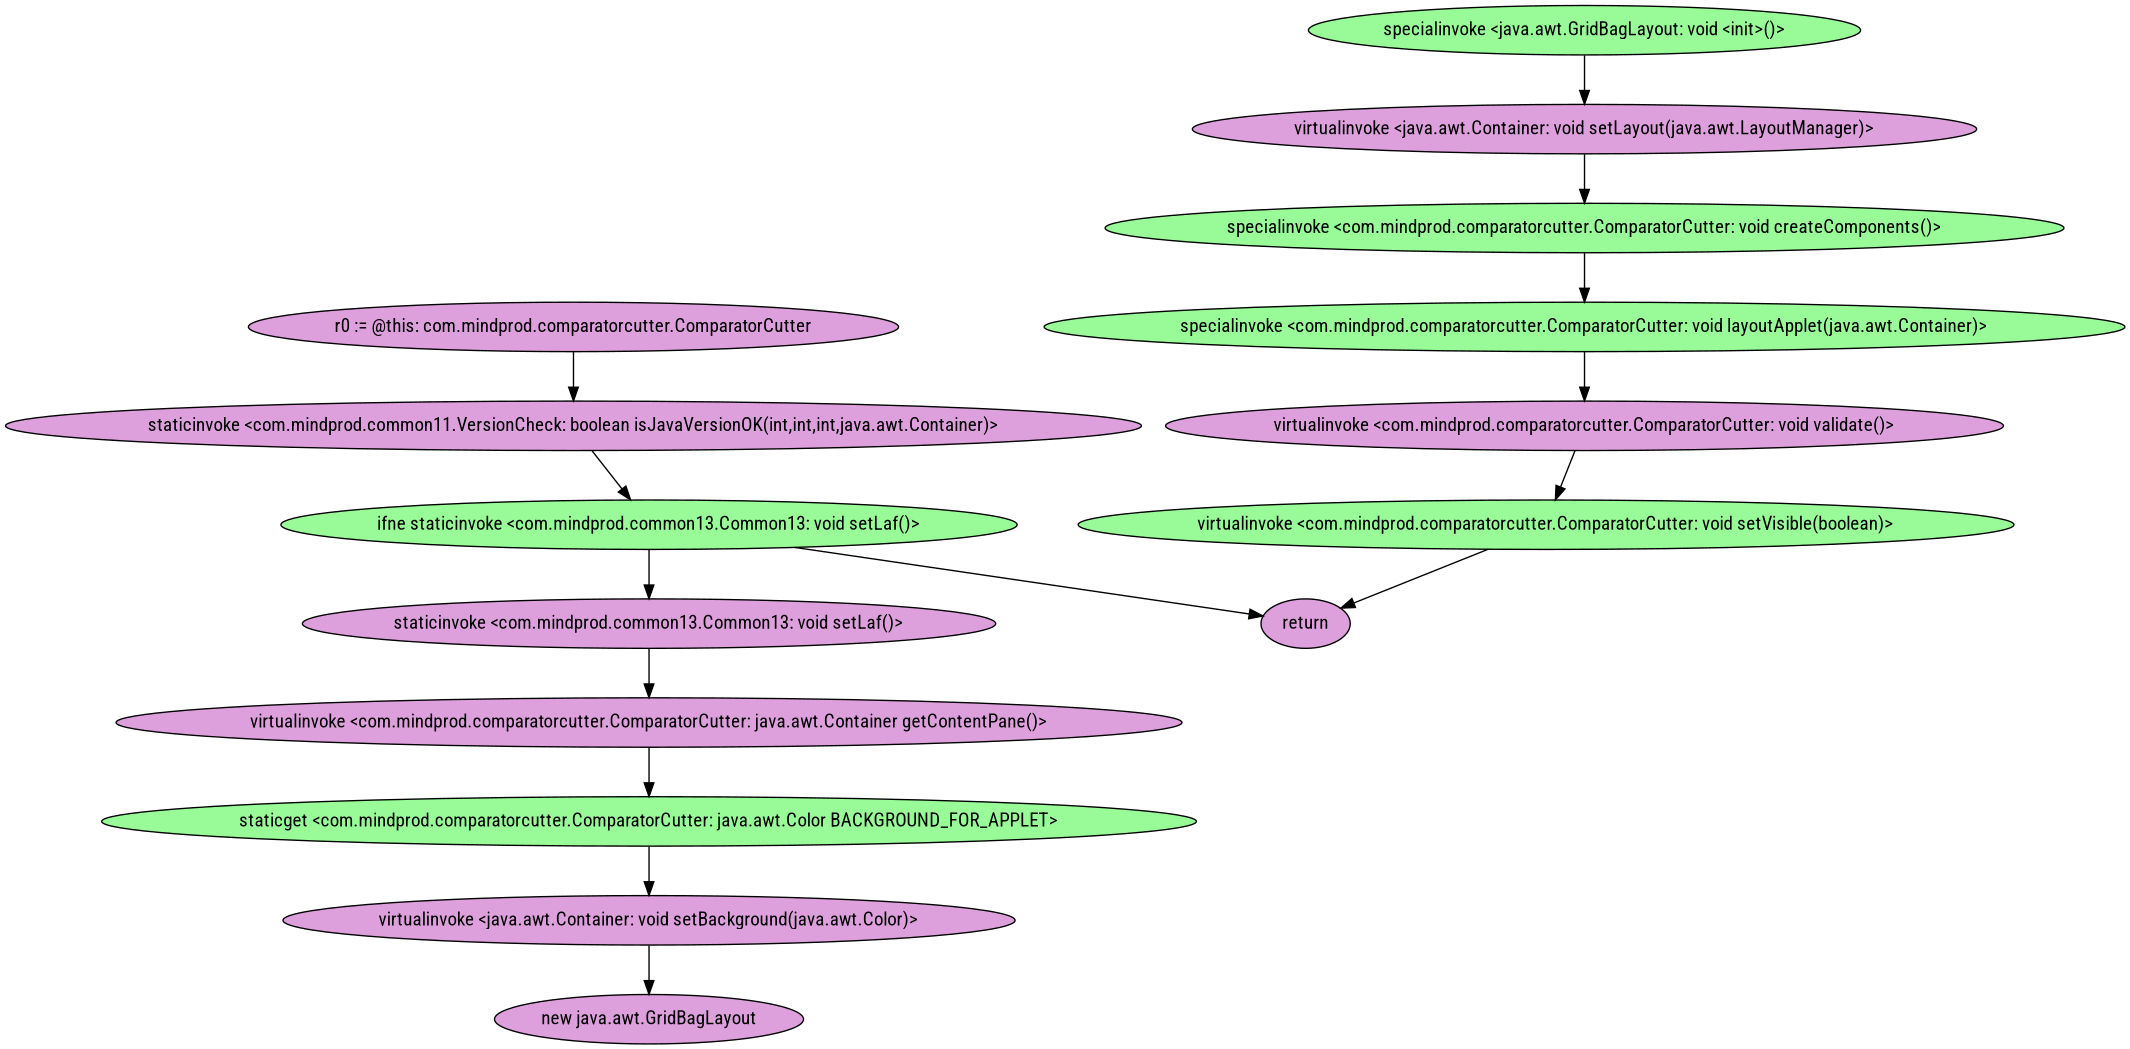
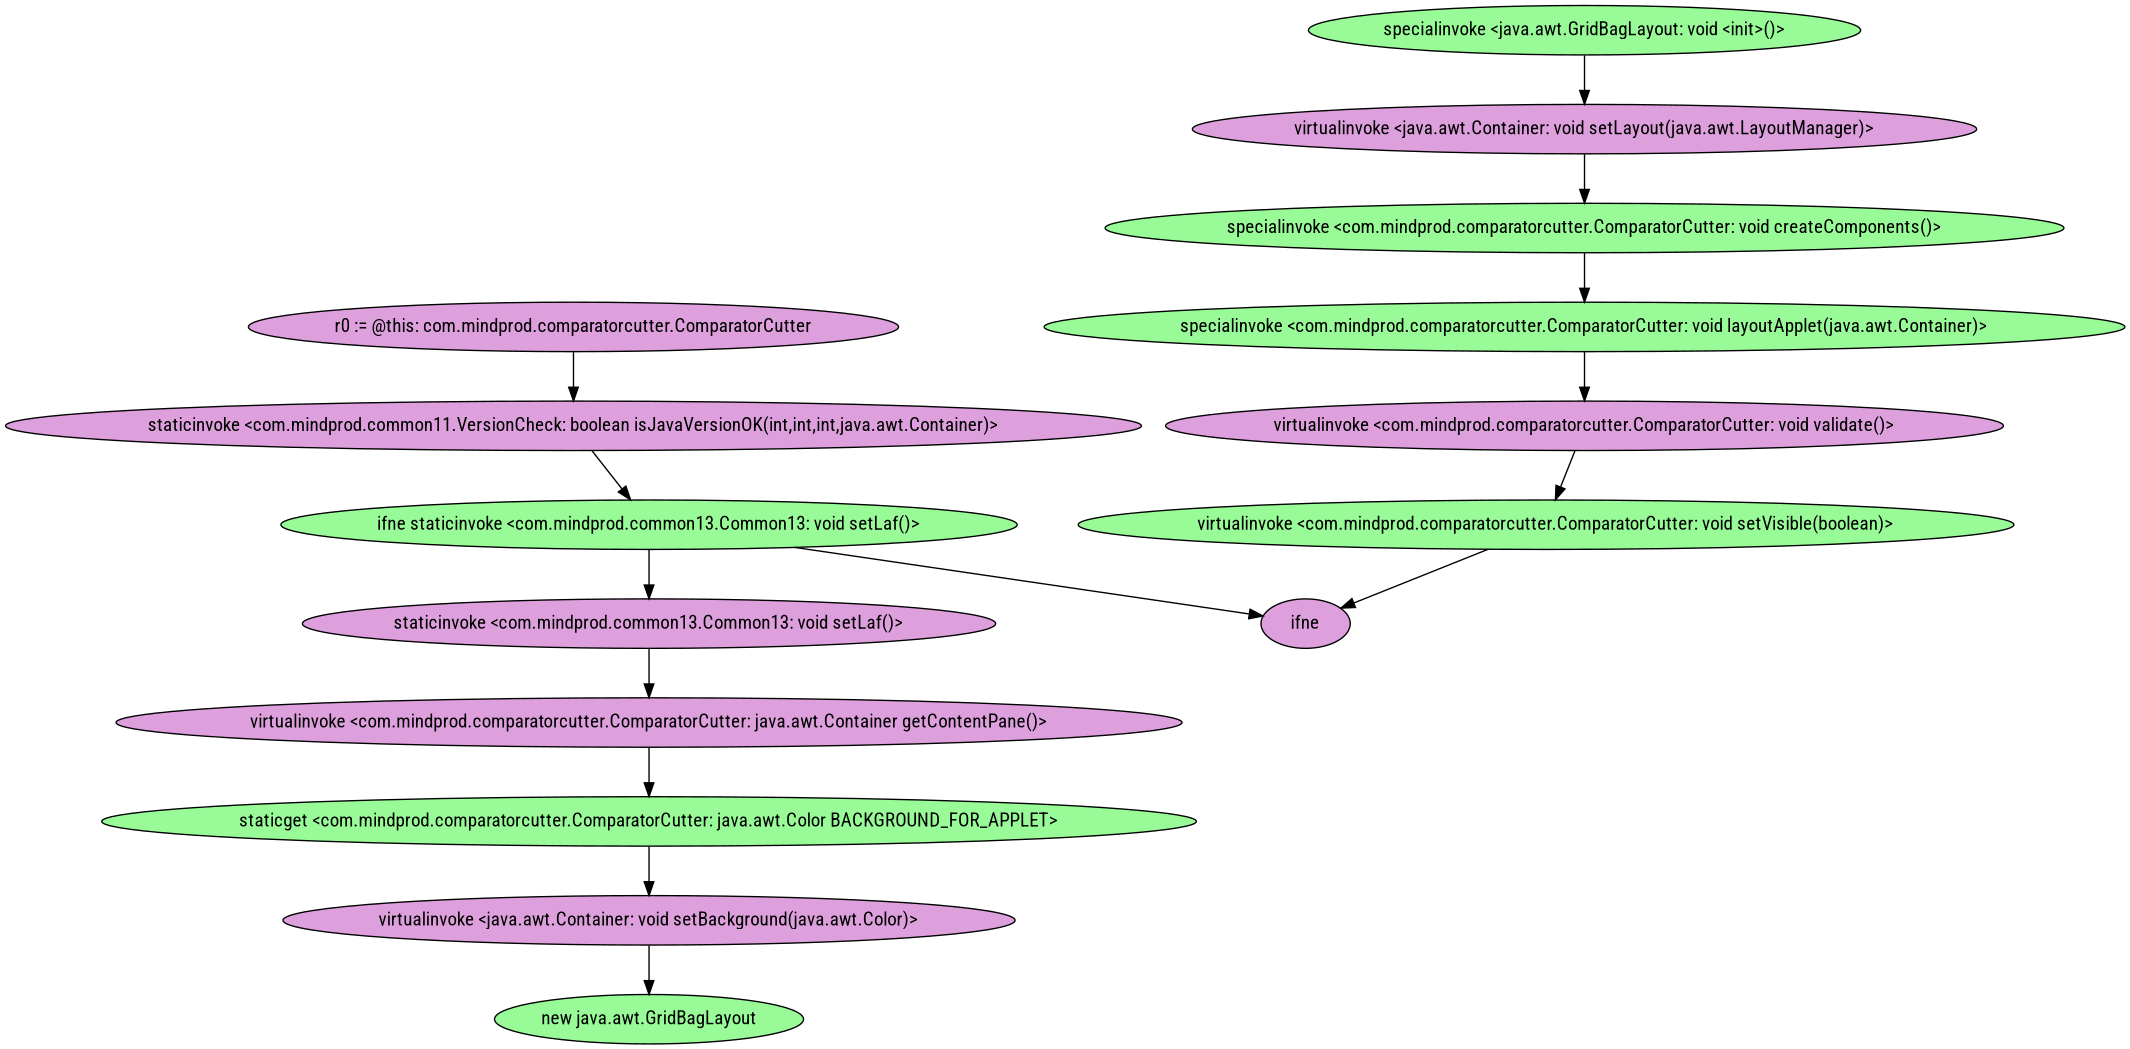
node "return": label "return" -> "ifne"
node "new java.awt.GridBagLayout": fillcolor plum -> palegreen
